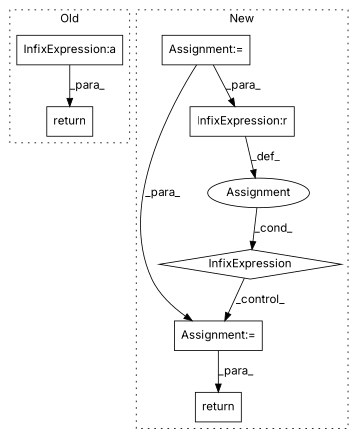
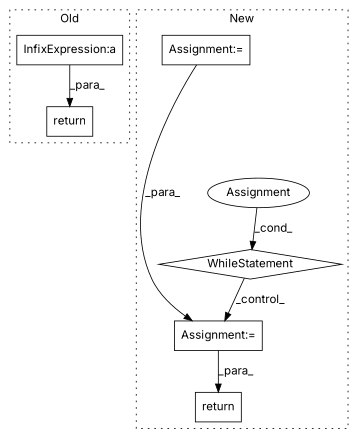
node "InfixExpression:r": removed
node "InfixExpression": label "InfixExpression" -> "WhileStatement"
